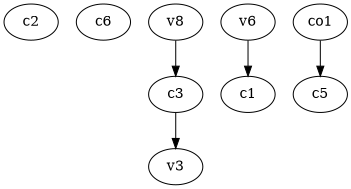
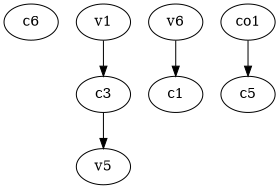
node "c2": removed
node "v8": label "v8" -> "v1"
node "v3": label "v3" -> "v5"
